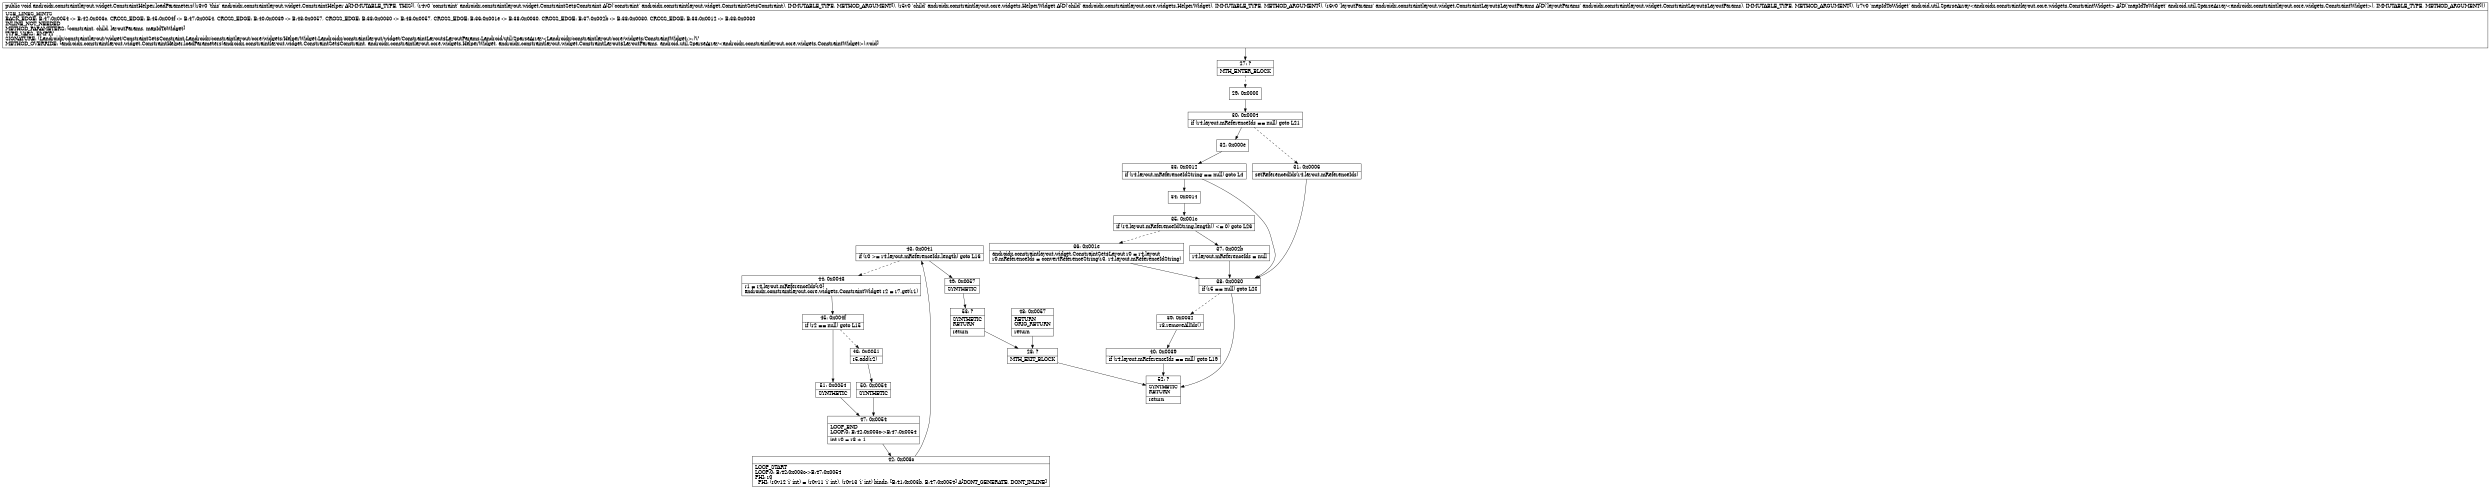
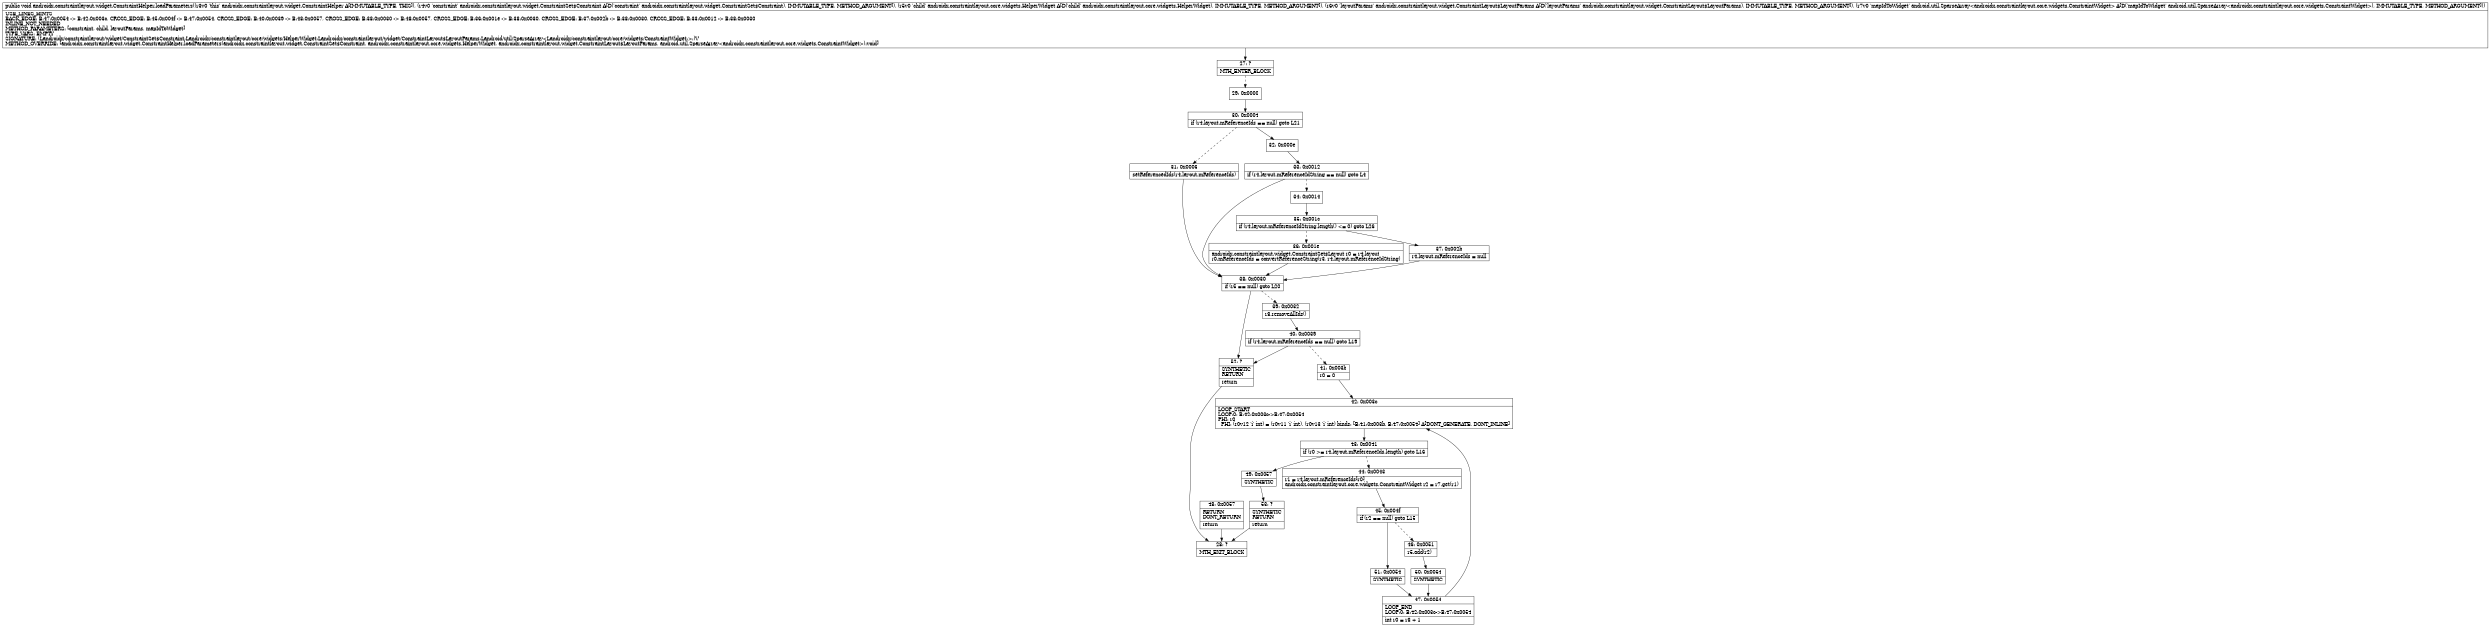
edge "33: 0x0012" -> "34: 0x0014": style solid -> dashed
node "48: 0x0057": text "ORIG_RETURN" -> "DONT_RETURN"
node "41: 0x003b": added
edge "28: ?" -> "52: ?": reversed
